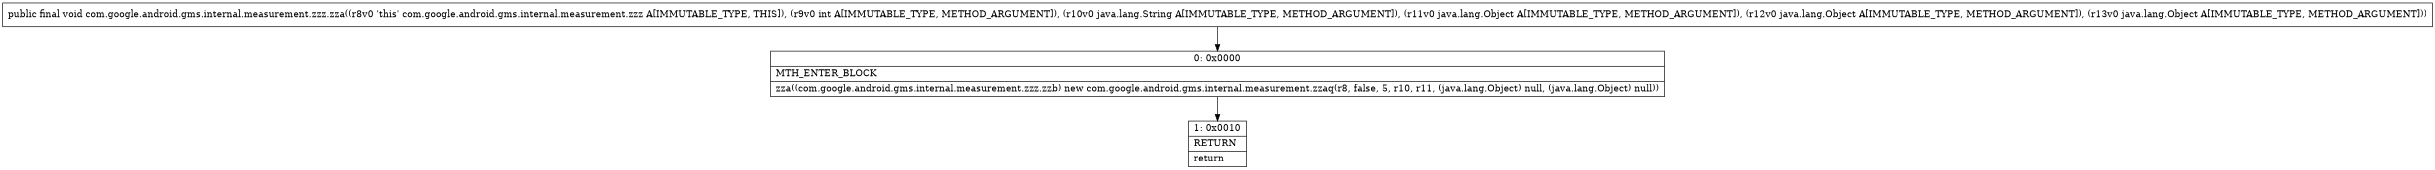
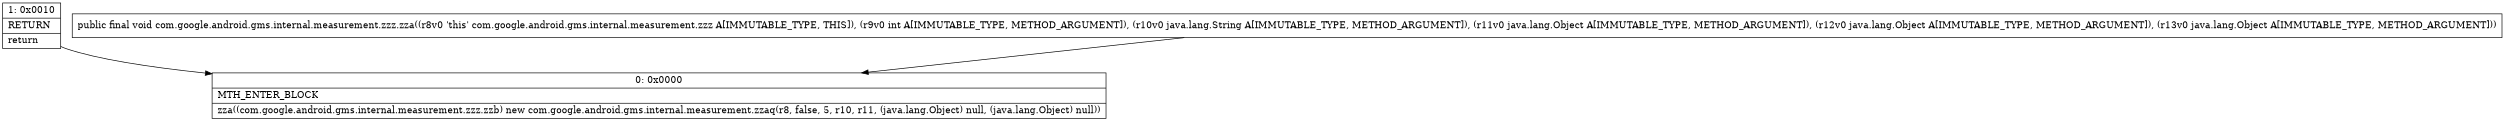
edge "0: 0x0000" -> "1: 0x0010": reversed
